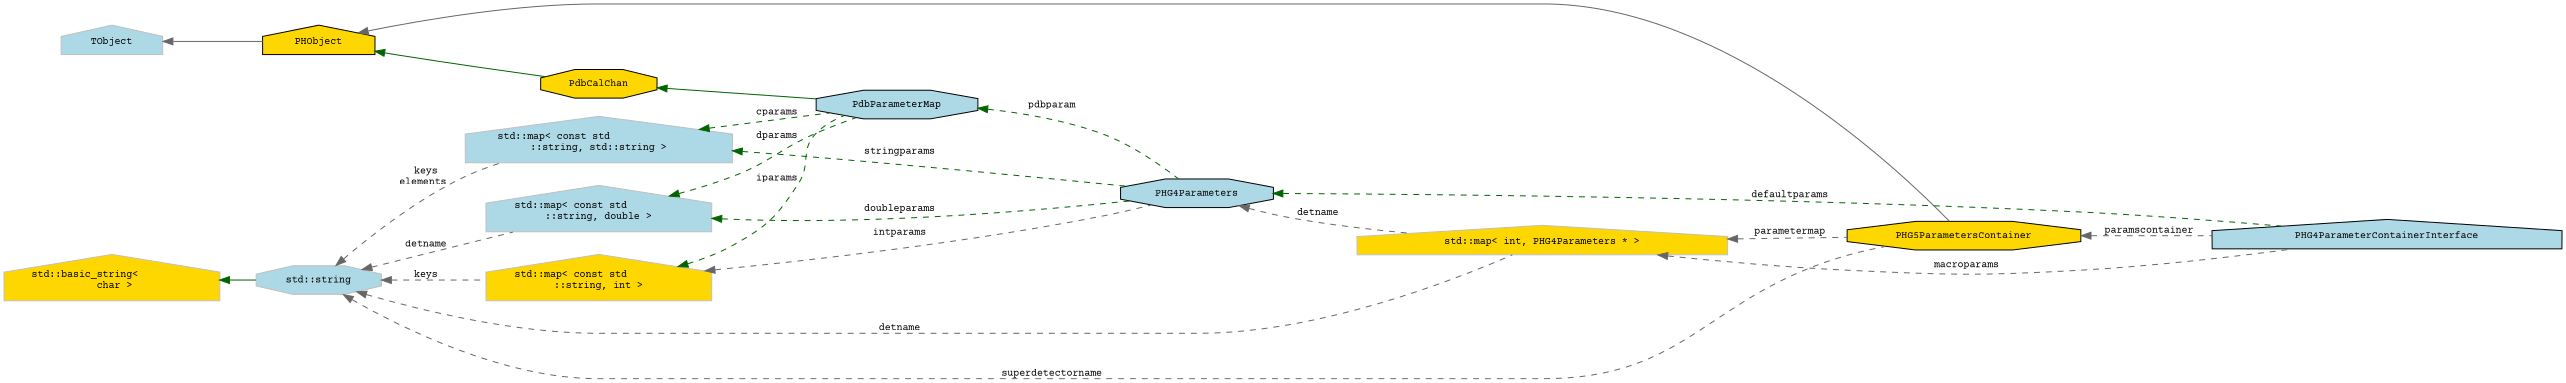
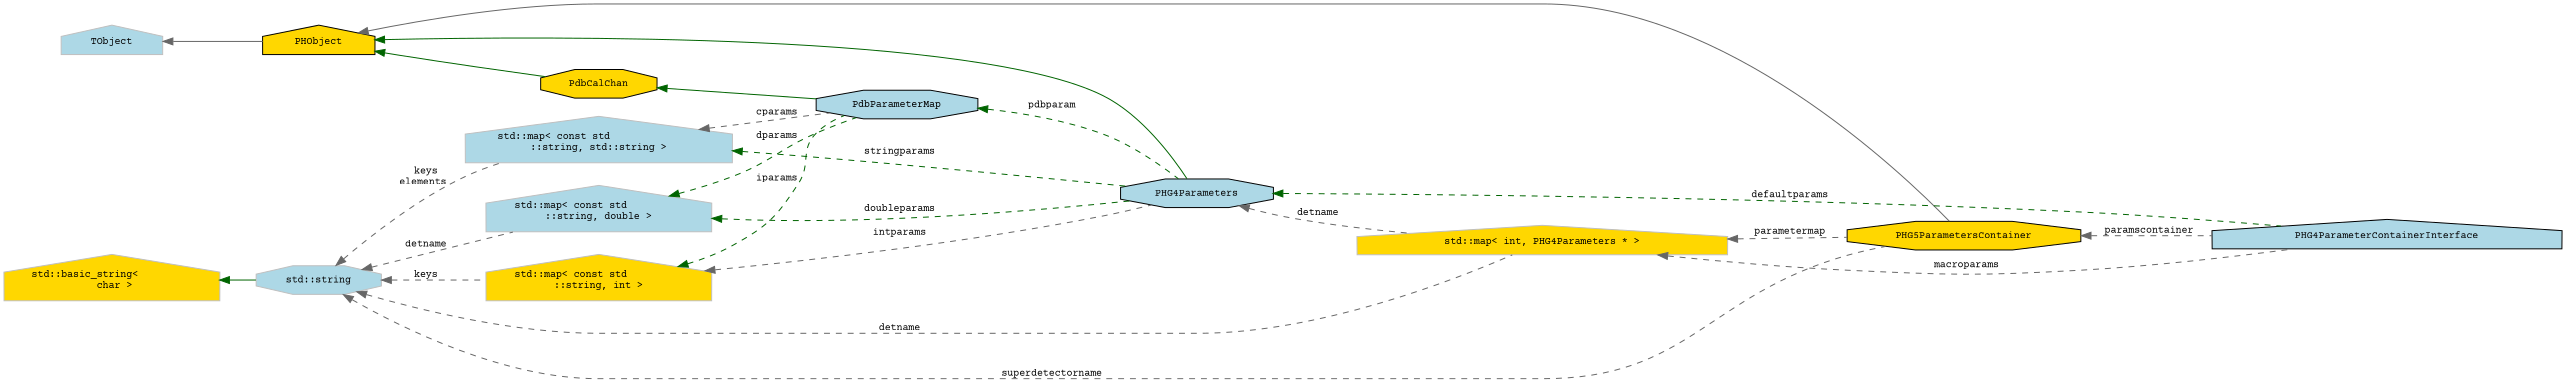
edge "PHG4Parameters" -> "PHObject": added
edge "PdbParameterMap" -> "std::map< const std ::string, std::string >": color darkgreen -> gray40
